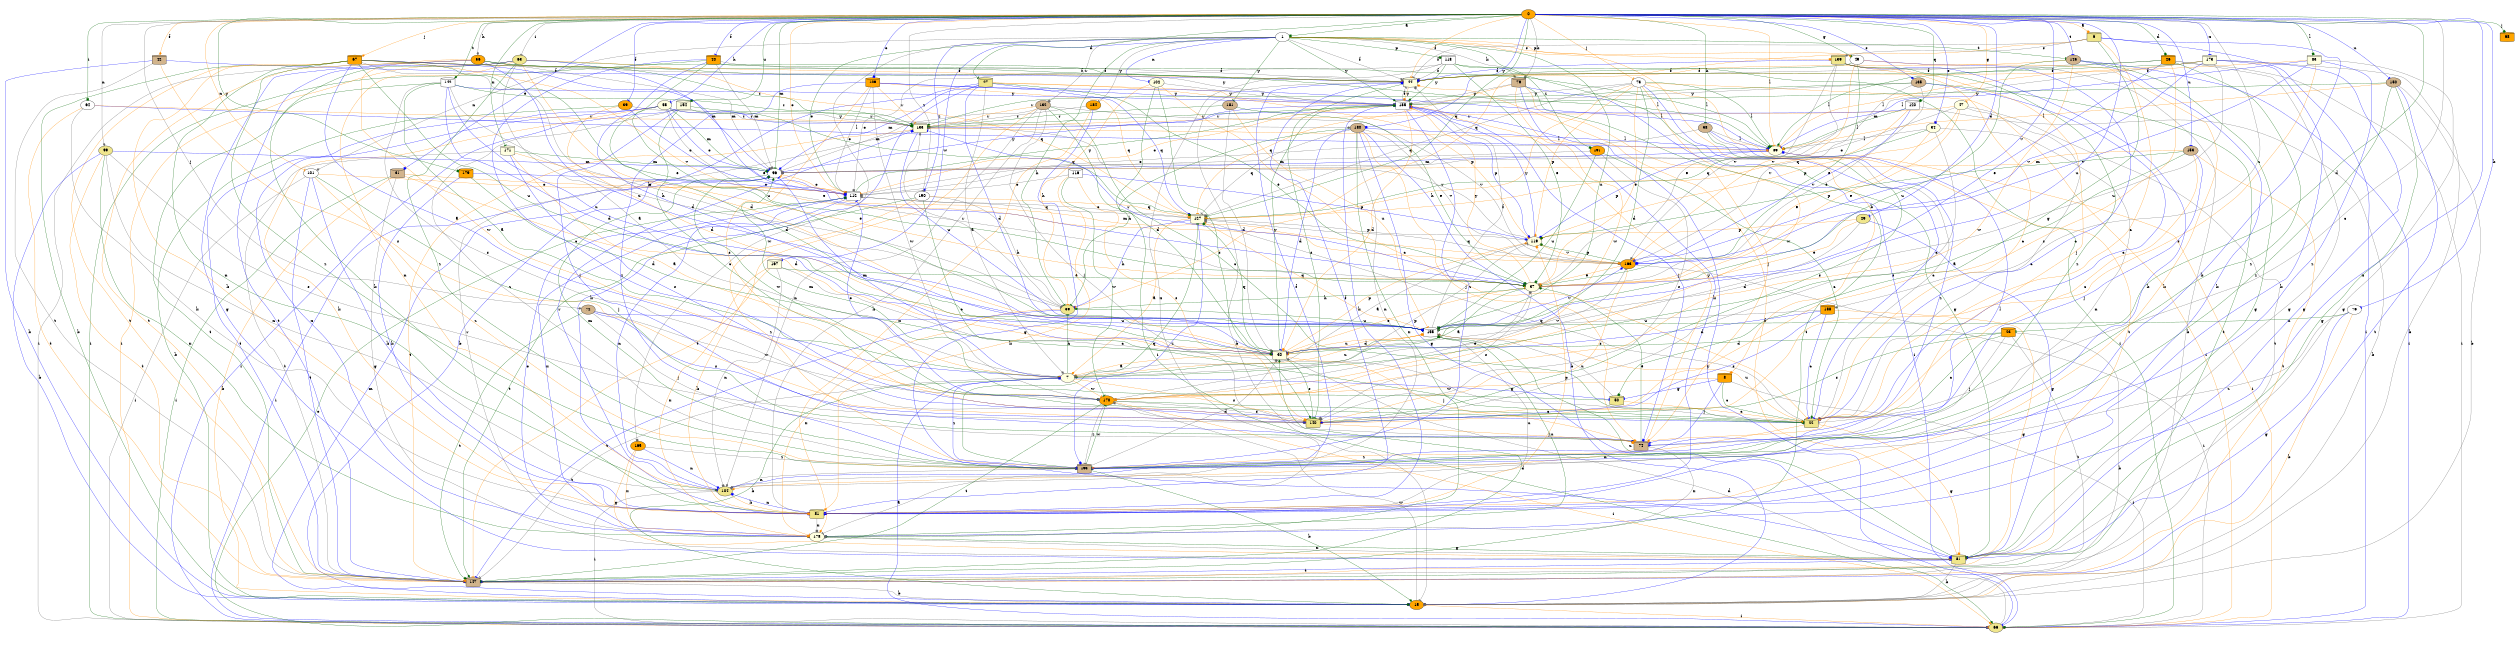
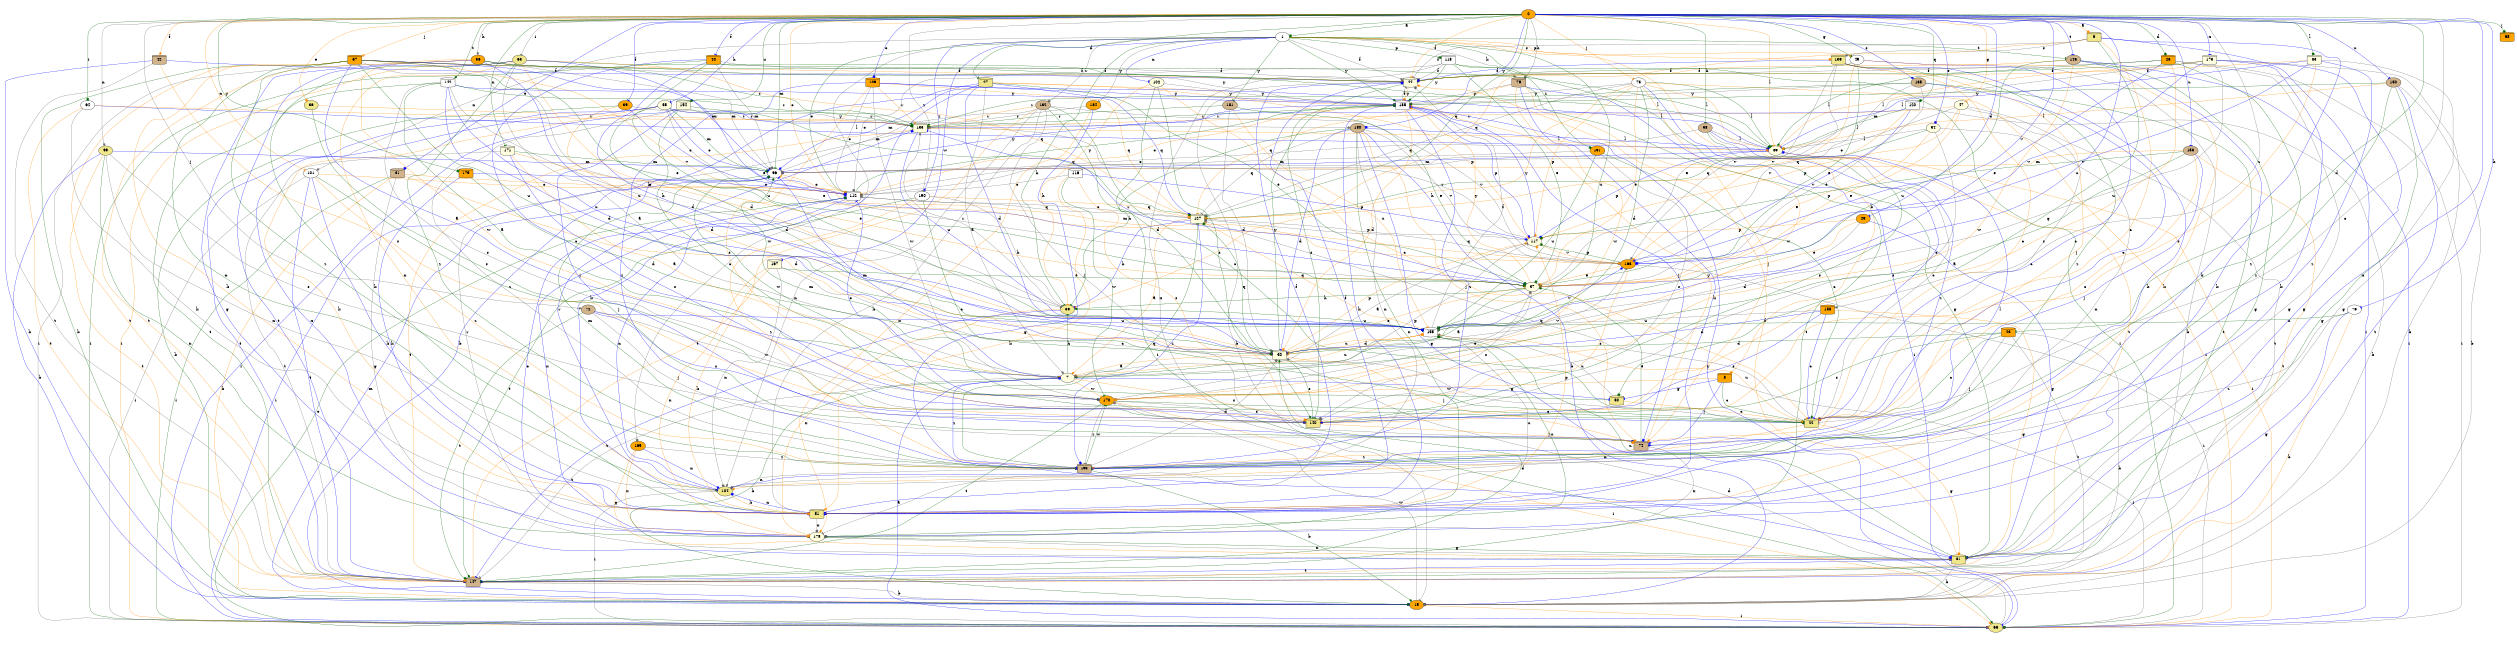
node "36": added
node "29": fillcolor khaki -> orange
node "119": label "119" -> "117"
